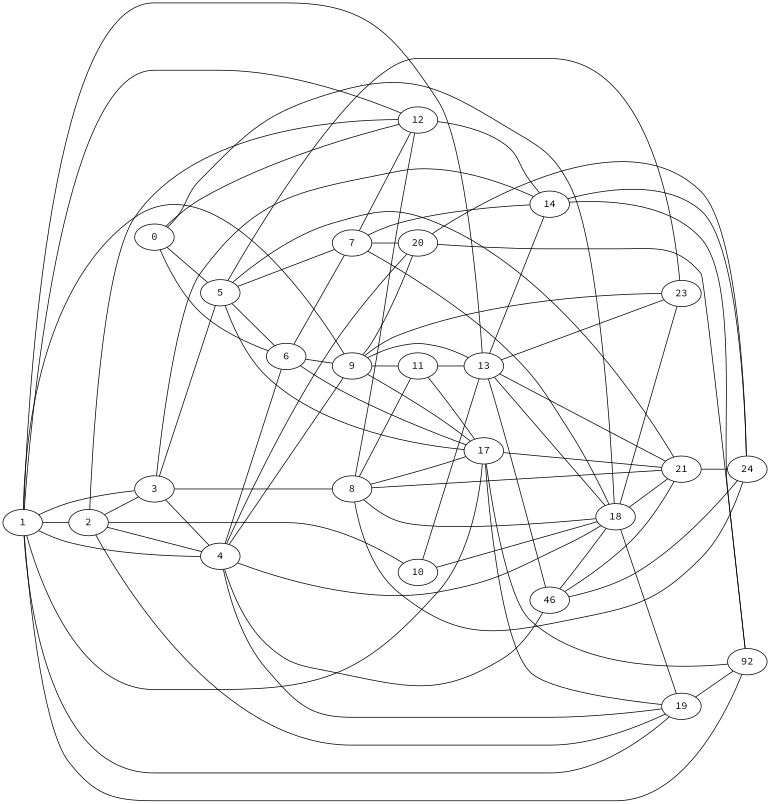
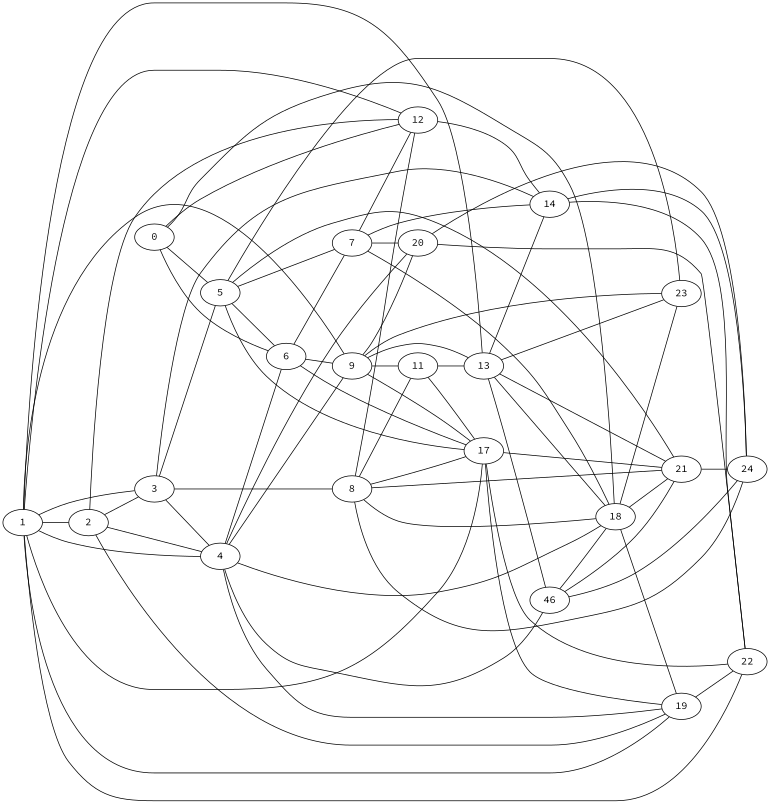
node "10": removed
node "92": label "92" -> "22"
